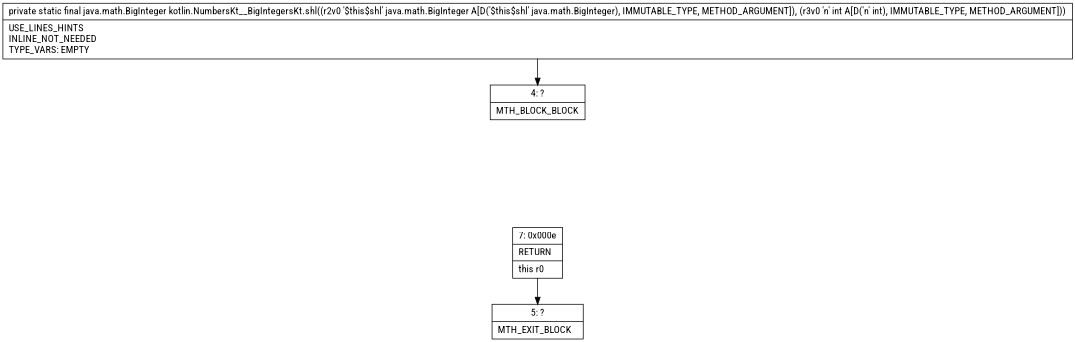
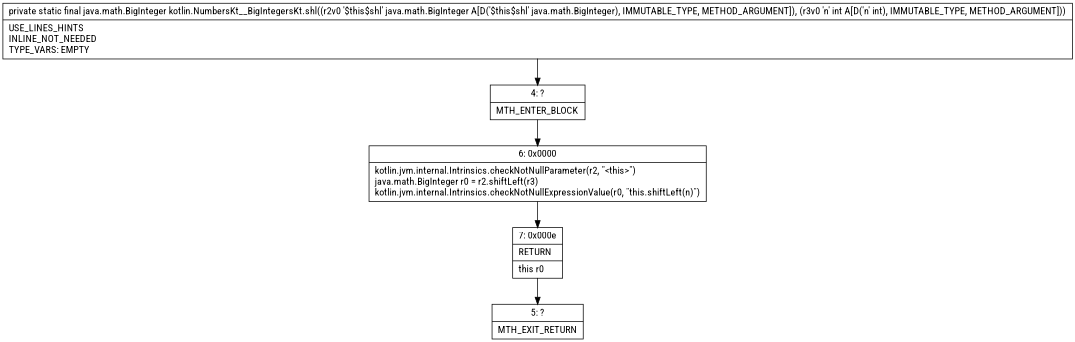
node "4: ?": text "MTH_BLOCK_BLOCK" -> "MTH_ENTER_BLOCK"
node "6: 0x0000": added
node "5: ?": text "MTH_EXIT_BLOCK" -> "MTH_EXIT_RETURN"
